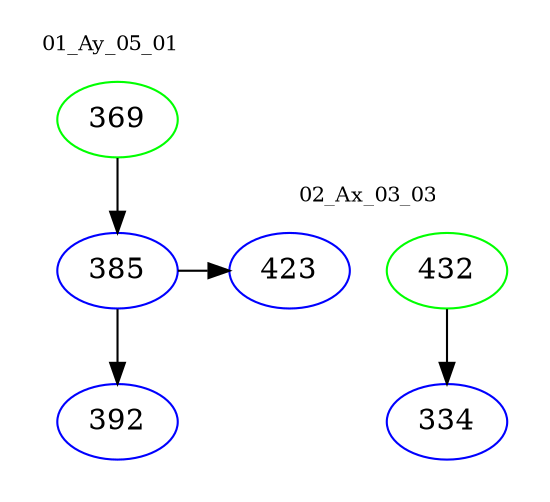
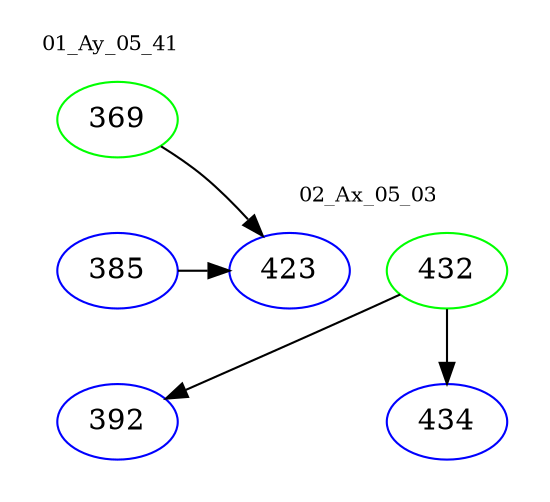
cluster "01_Ay_05_01": label "01_Ay_05_01" -> "01_Ay_05_41"
edge "369" -> "385": now "369" -> "423"
cluster "02_Ax_03_03": label "02_Ax_03_03" -> "02_Ax_05_03"
edge "385" -> "392": now "432" -> "392"
node "334": label "334" -> "434"
